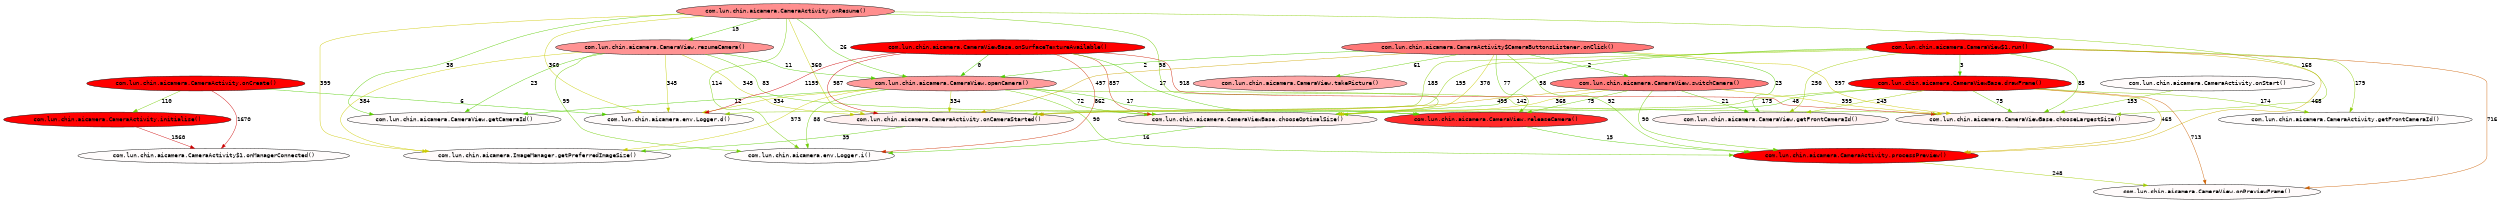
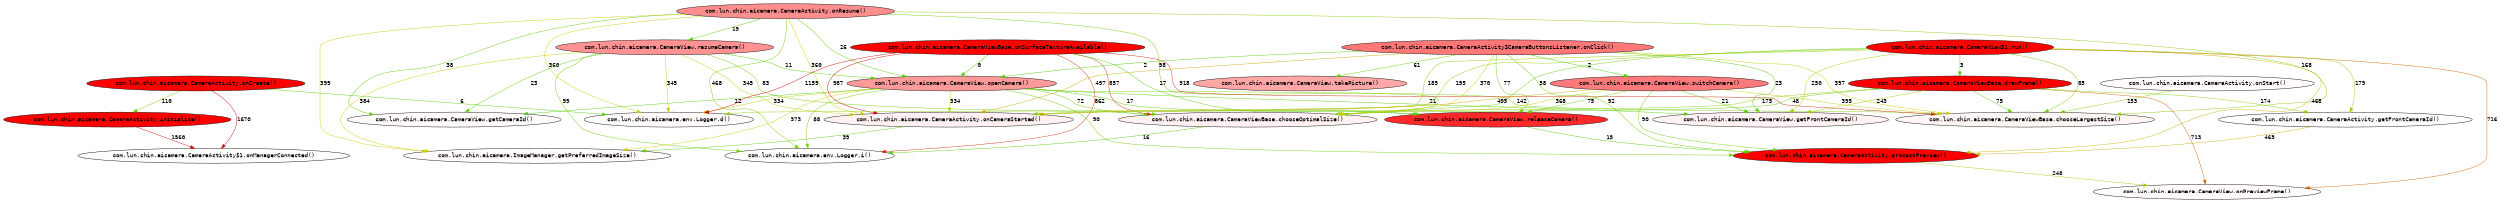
edge "com.lun.chin.aicamera.CameraActivity.onResume()" -> "com.lun.chin.aicamera.env.Logger.i()": label "114" -> "468"
edge "com.lun.chin.aicamera.CameraView.openCamera()" -> "com.lun.chin.aicamera.CameraView.getFrontCameraId()": added, label "21"
edge "com.lun.chin.aicamera.CameraViewBase.drawFrame()" -> "com.lun.chin.aicamera.CameraActivity.processPreview()": now "com.lun.chin.aicamera.CameraActivity.getFrontCameraId()" -> "com.lun.chin.aicamera.CameraActivity.processPreview()"
